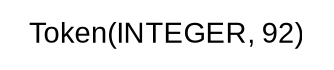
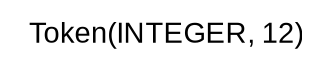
node "Token(INTEGER, 92)": label "Token(INTEGER, 92)" -> "Token(INTEGER, 12)"
